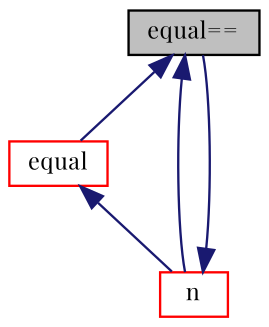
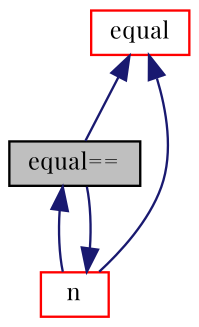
edge "equal" -> "equal==": reversed
